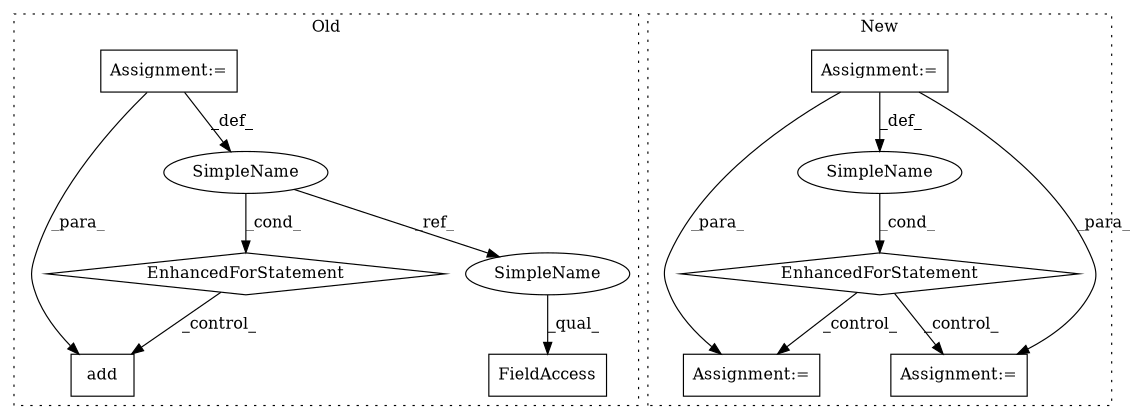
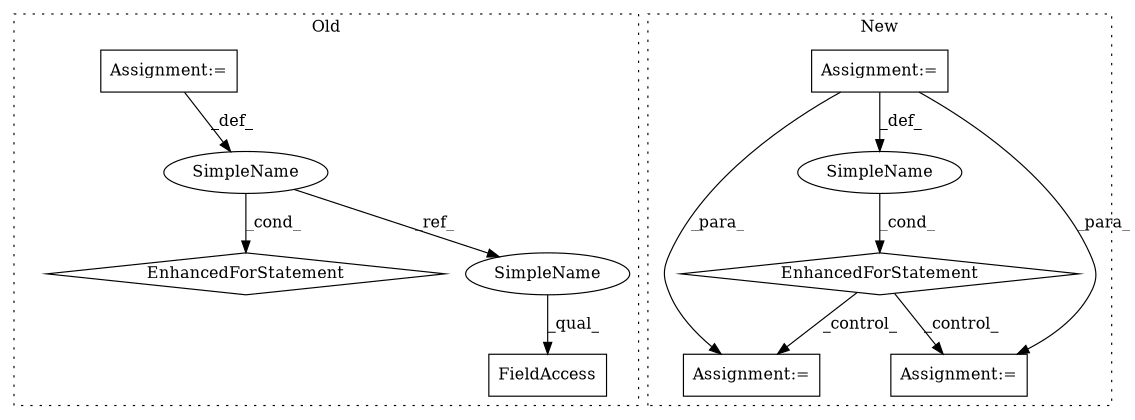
node "add": removed
